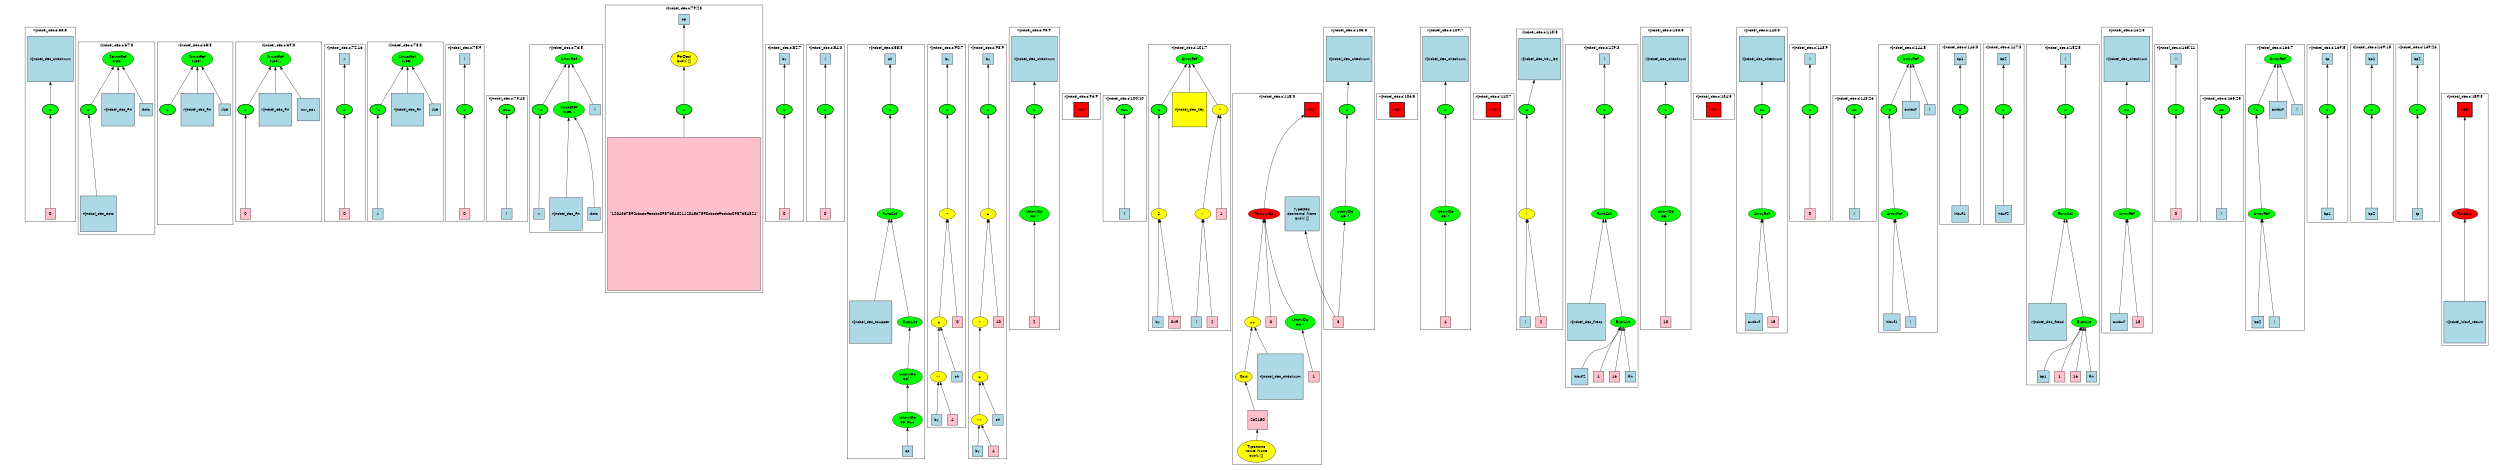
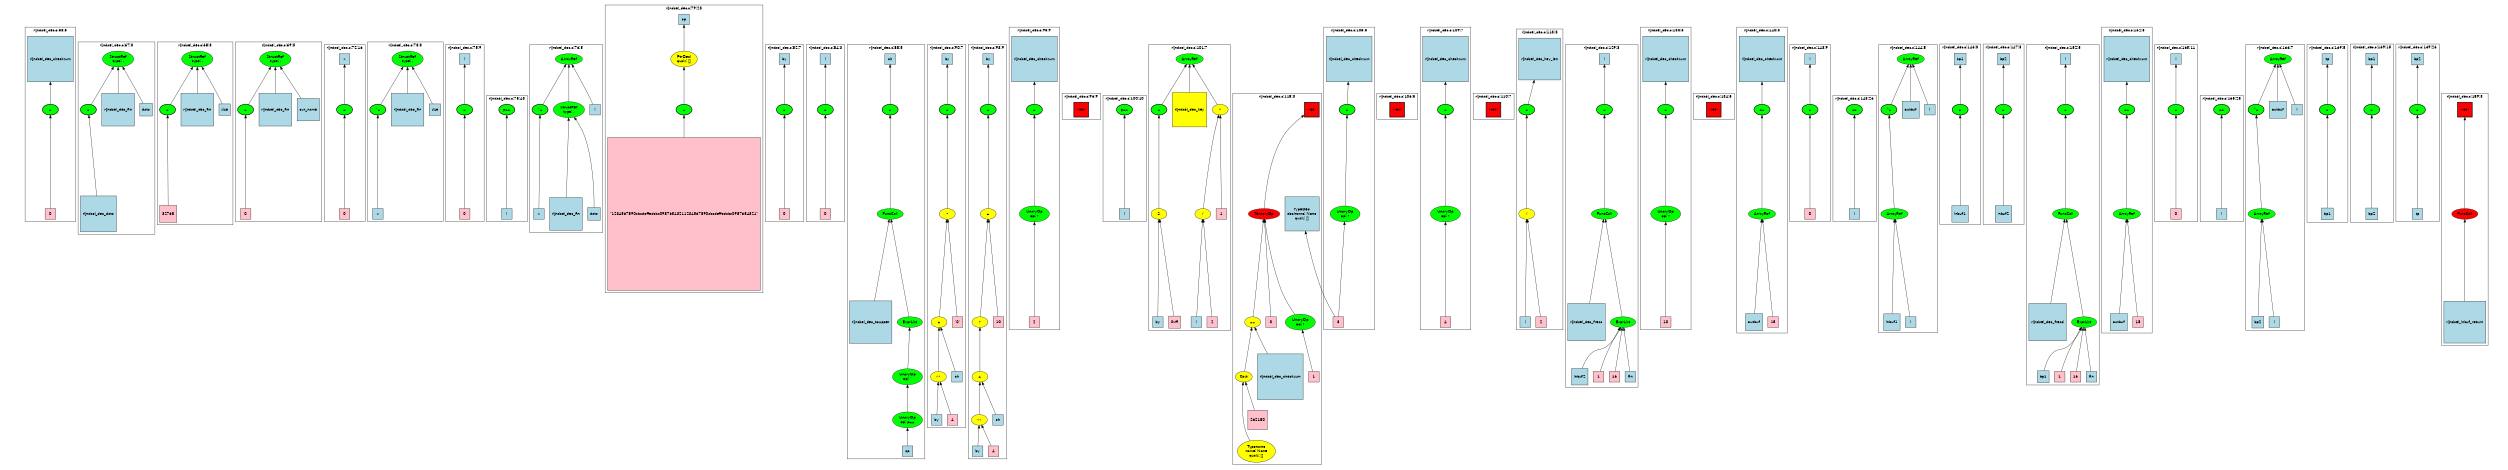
node "cur_pos": label "cur_pos" -> "cur_name"
node "32768": added
edge "262180" -- "Typename name: None quals: []": now "Cast" -- "Typename name: None quals: []"
